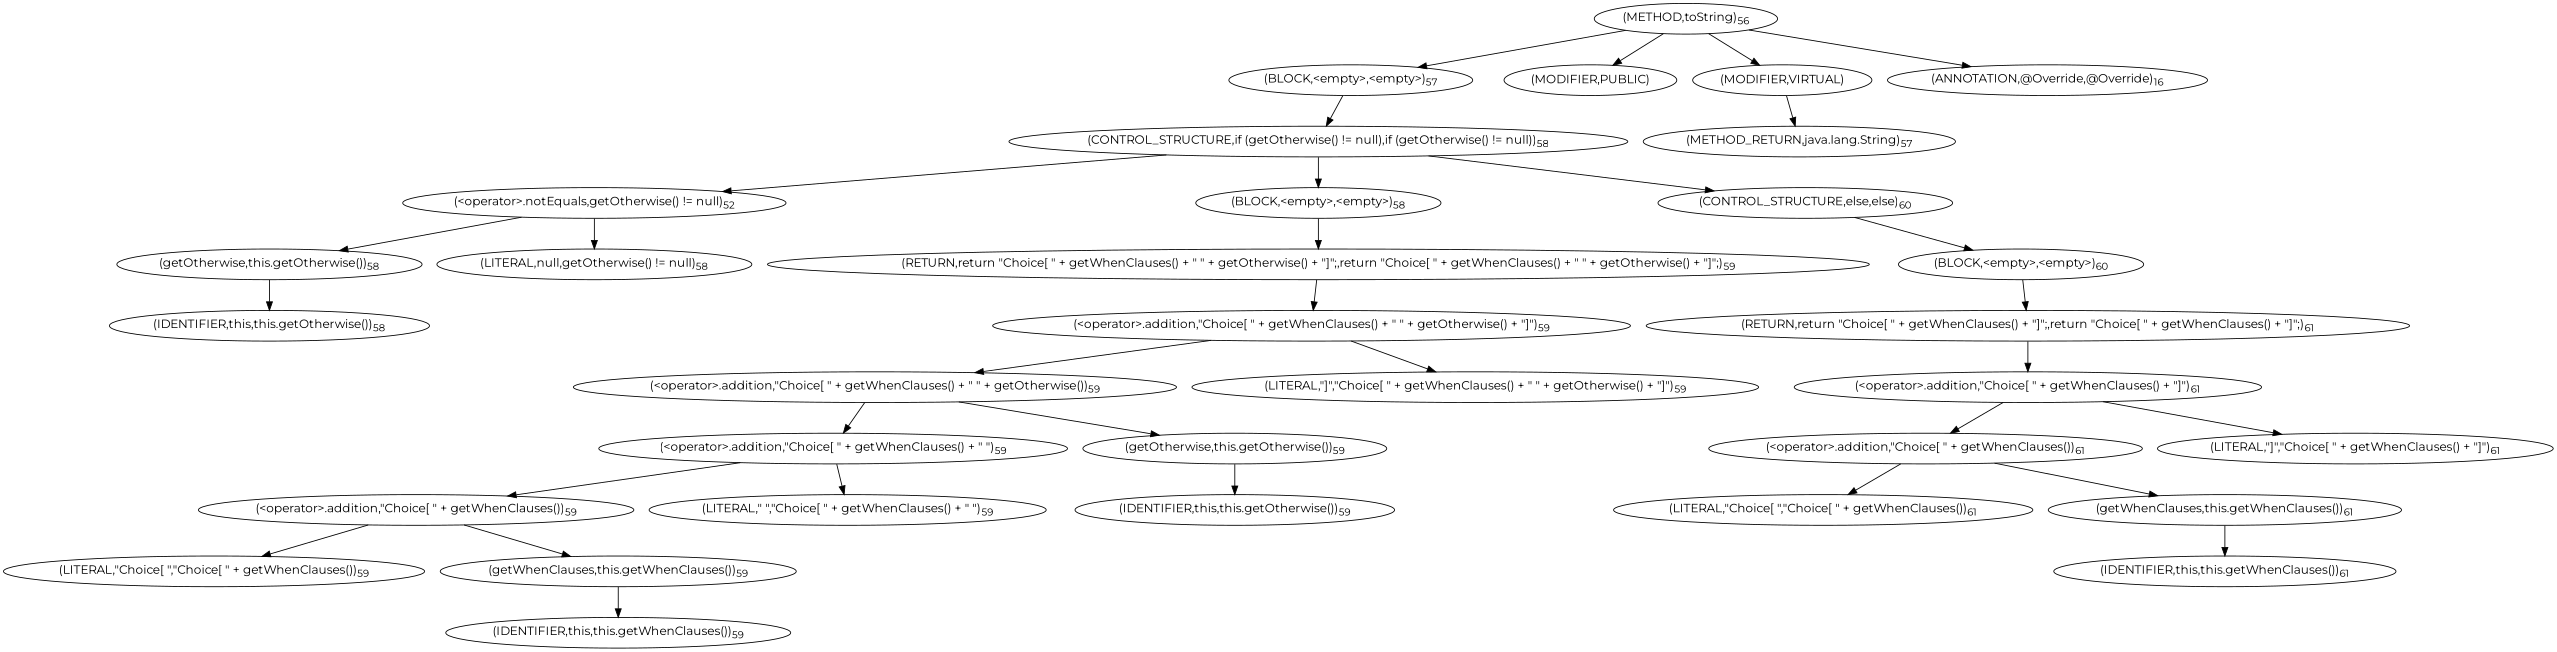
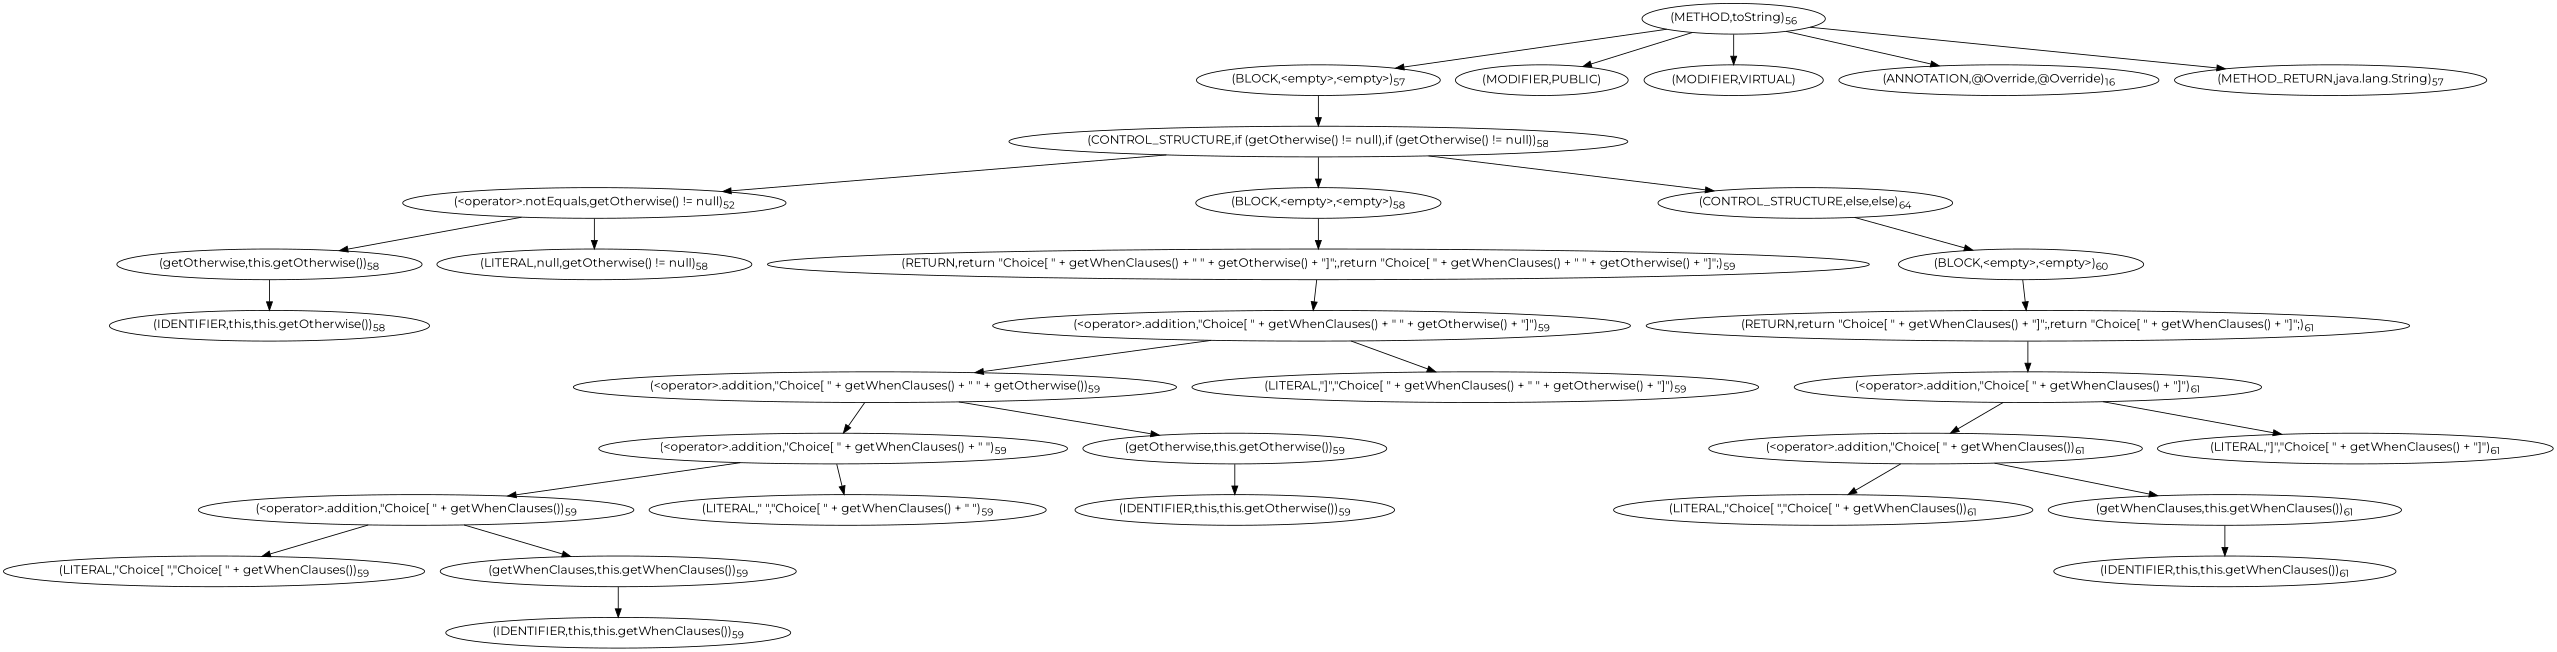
edge "(MODIFIER,VIRTUAL)" -> "(METHOD_RETURN,java.lang.String)": now "(METHOD,toString)" -> "(METHOD_RETURN,java.lang.String)"
node "(CONTROL_STRUCTURE,else,else)": text "60" -> "64"
